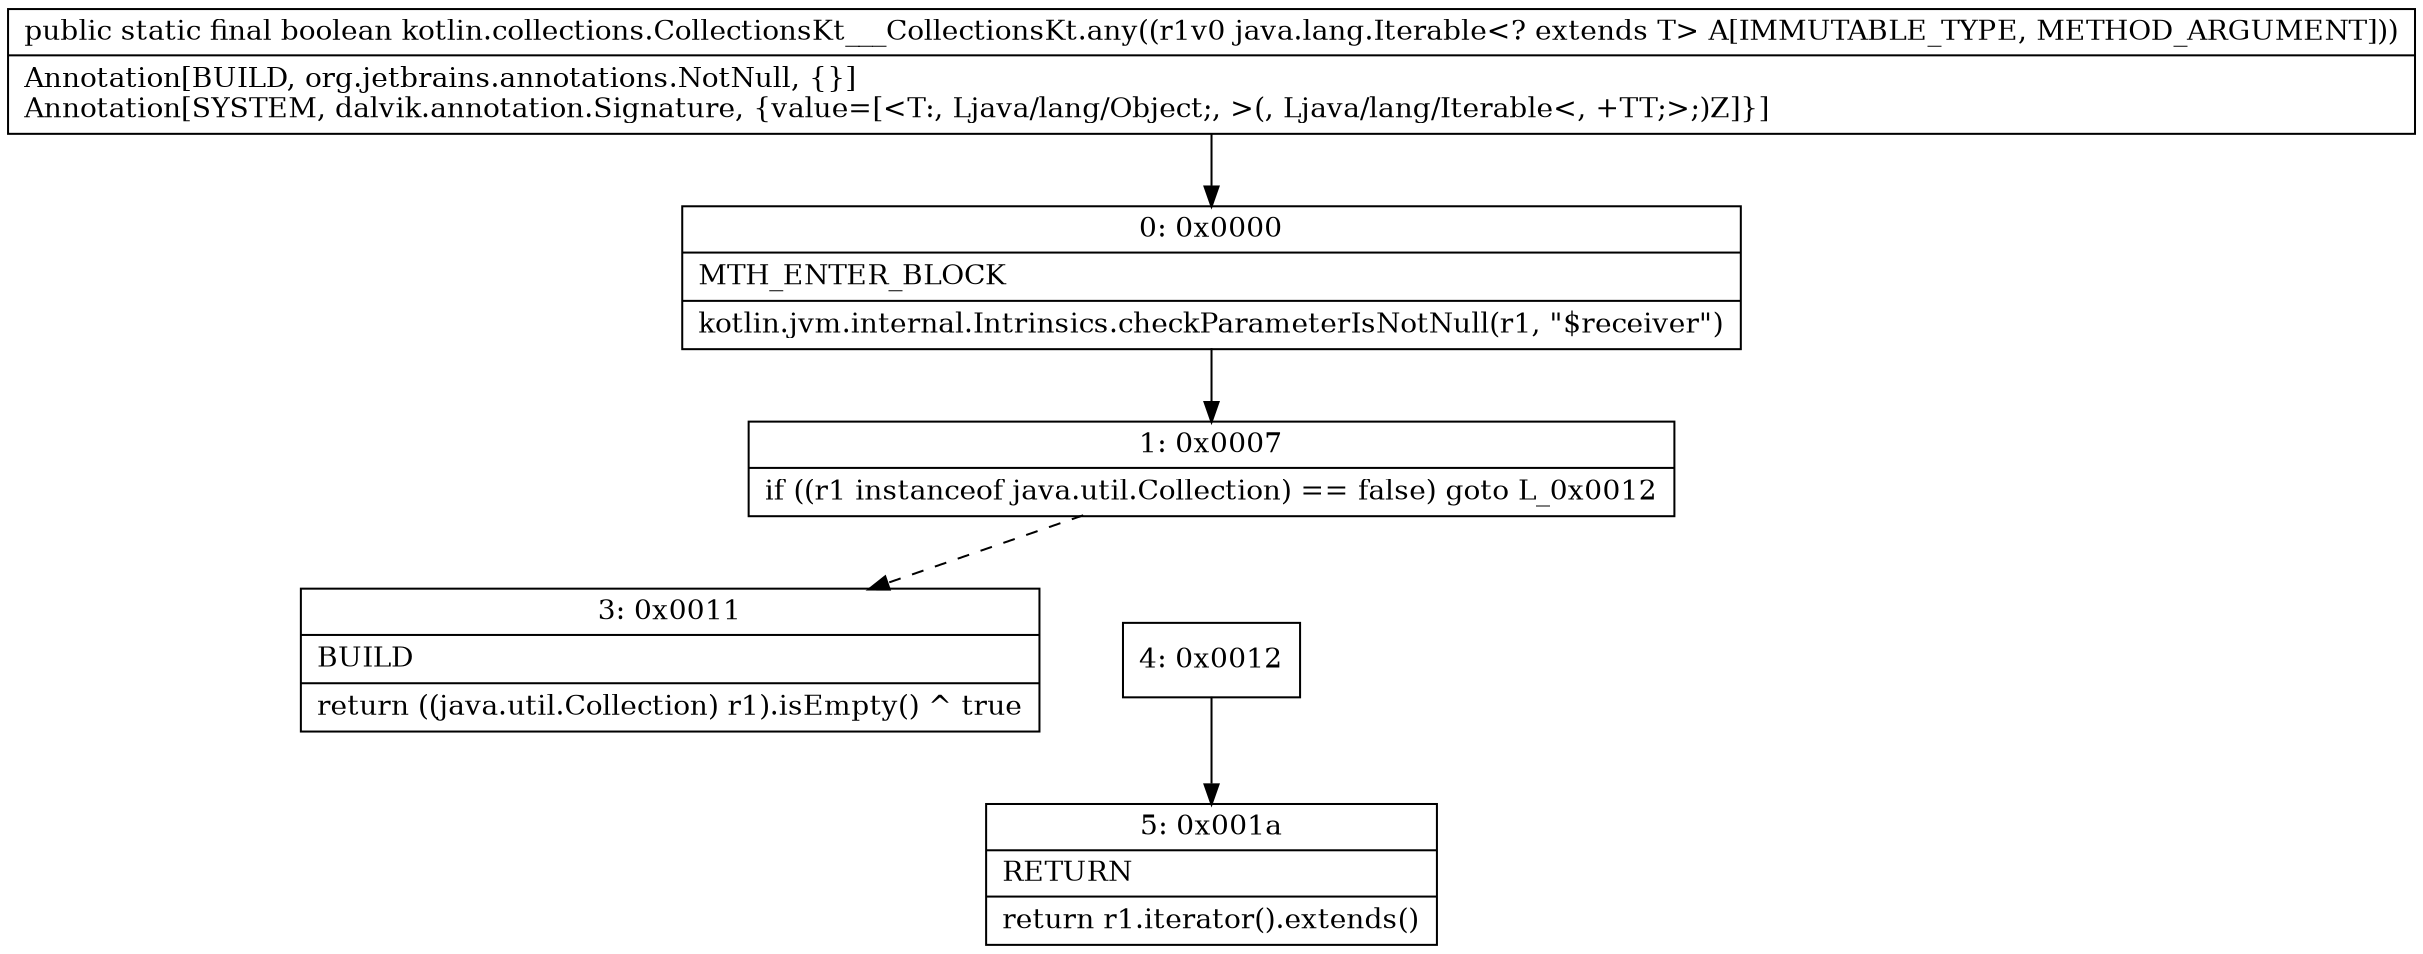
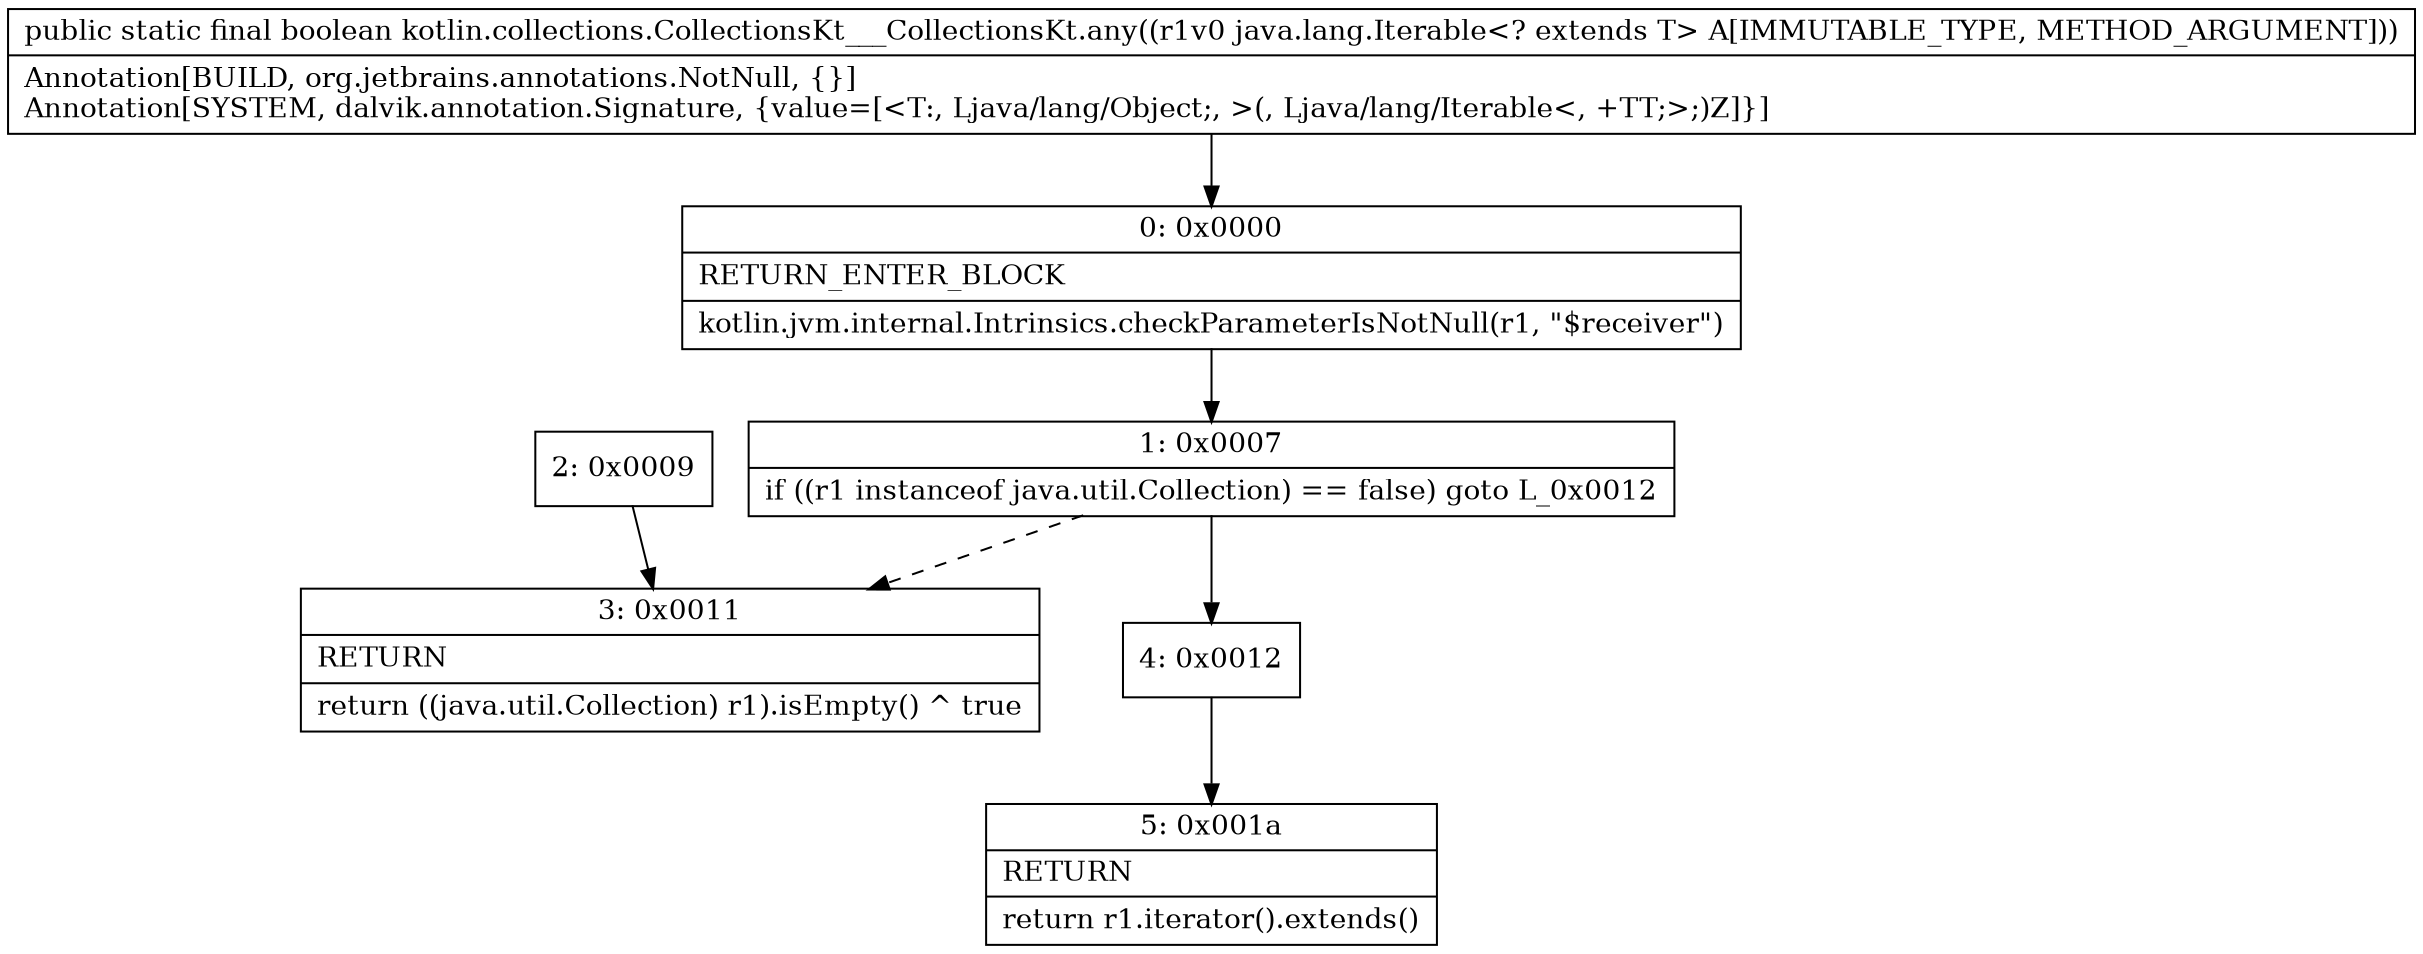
node "0: 0x0000": text "MTH_ENTER_BLOCK" -> "RETURN_ENTER_BLOCK"
node "2: 0x0009": added
edge "1: 0x0007" -> "4: 0x0012": added
node "3: 0x0011": text "BUILD" -> "RETURN"
